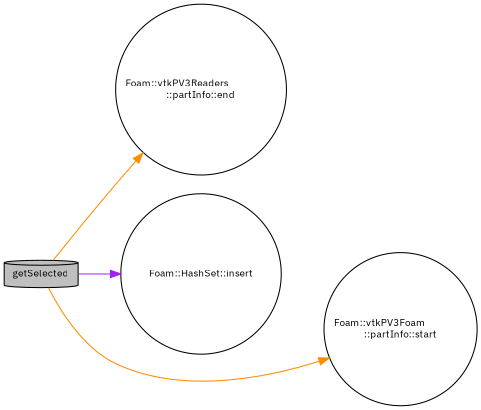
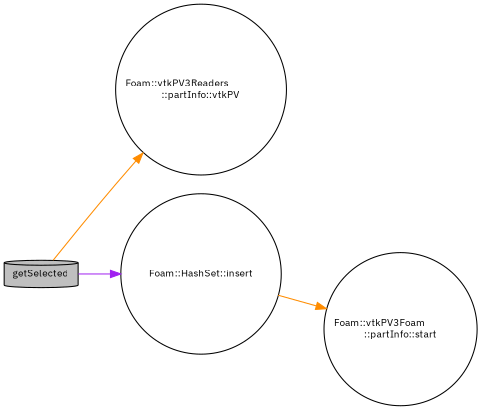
node "Foam::vtkPV3Readers ::partInfo::end": label "Foam::vtkPV3Readers ::partInfo::end" -> "Foam::vtkPV3Readers ::partInfo::vtkPV"
edge "getSelected" -> "Foam::vtkPV3Foam ::partInfo::start": now "Foam::HashSet::insert" -> "Foam::vtkPV3Foam ::partInfo::start"
